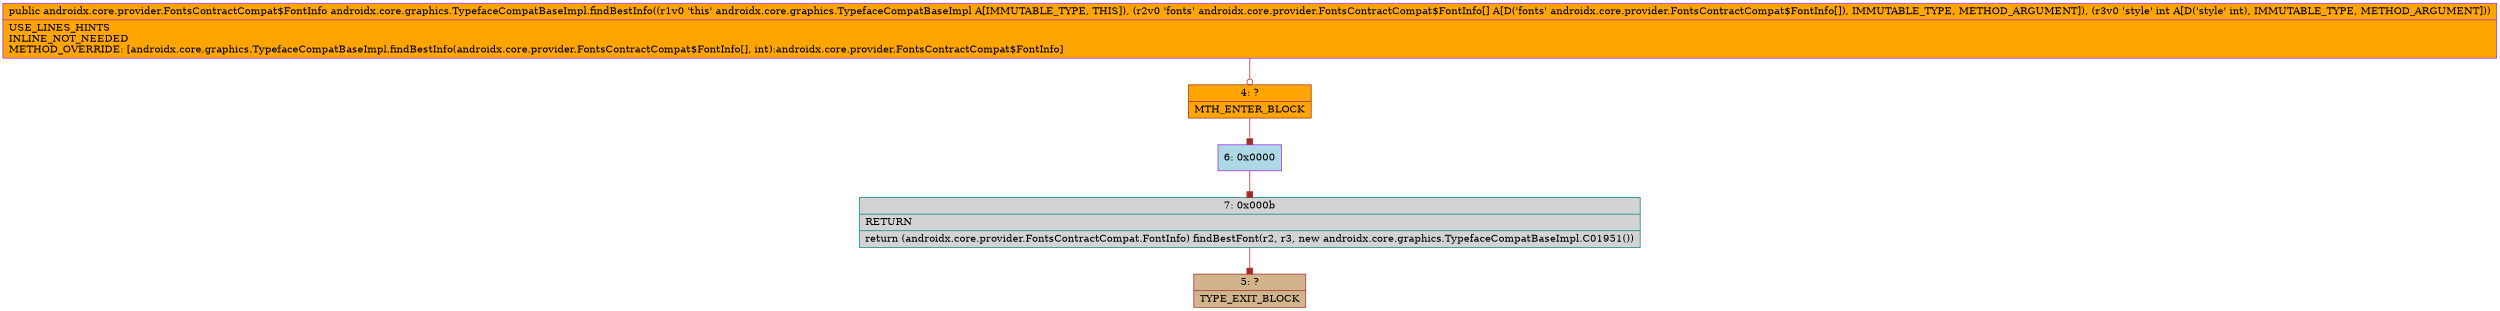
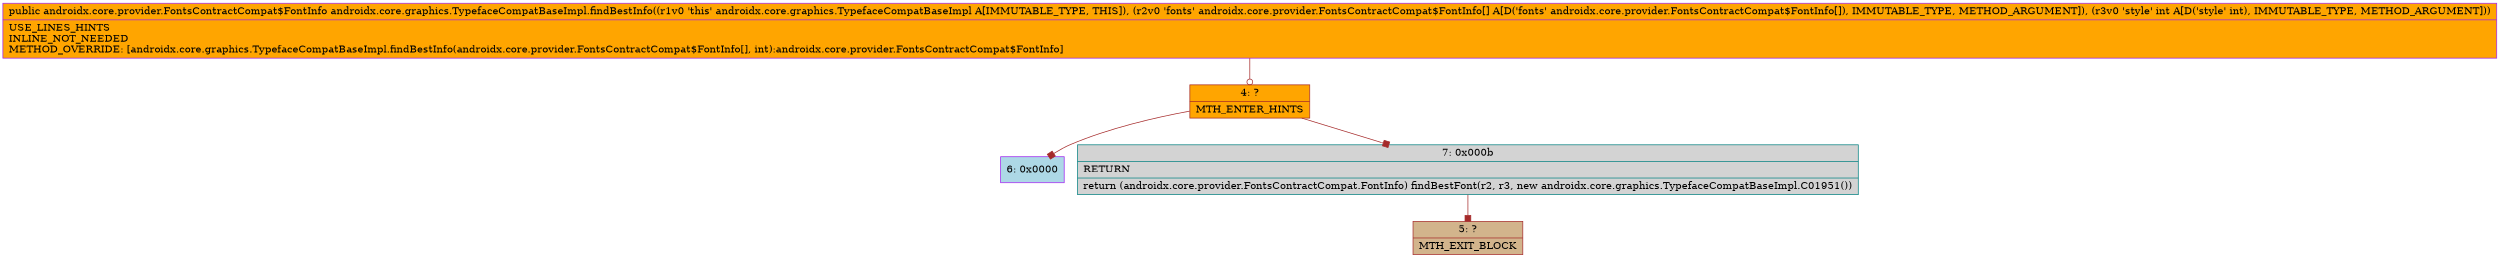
node "4: ?": text "MTH_ENTER_BLOCK" -> "MTH_ENTER_HINTS"
edge "6: 0x0000" -> "7: 0x000b": now "4: ?" -> "7: 0x000b"
node "5: ?": text "TYPE_EXIT_BLOCK" -> "MTH_EXIT_BLOCK"
